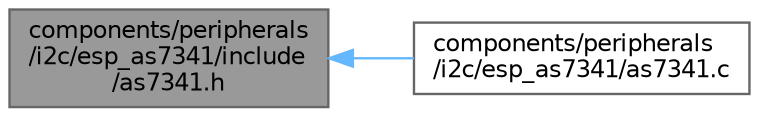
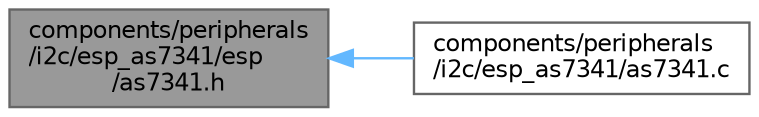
node "components/peripherals /i2c/esp_as7341/include /as7341.h": label "components/peripherals /i2c/esp_as7341/include /as7341.h" -> "components/peripherals /i2c/esp_as7341/esp /as7341.h"
